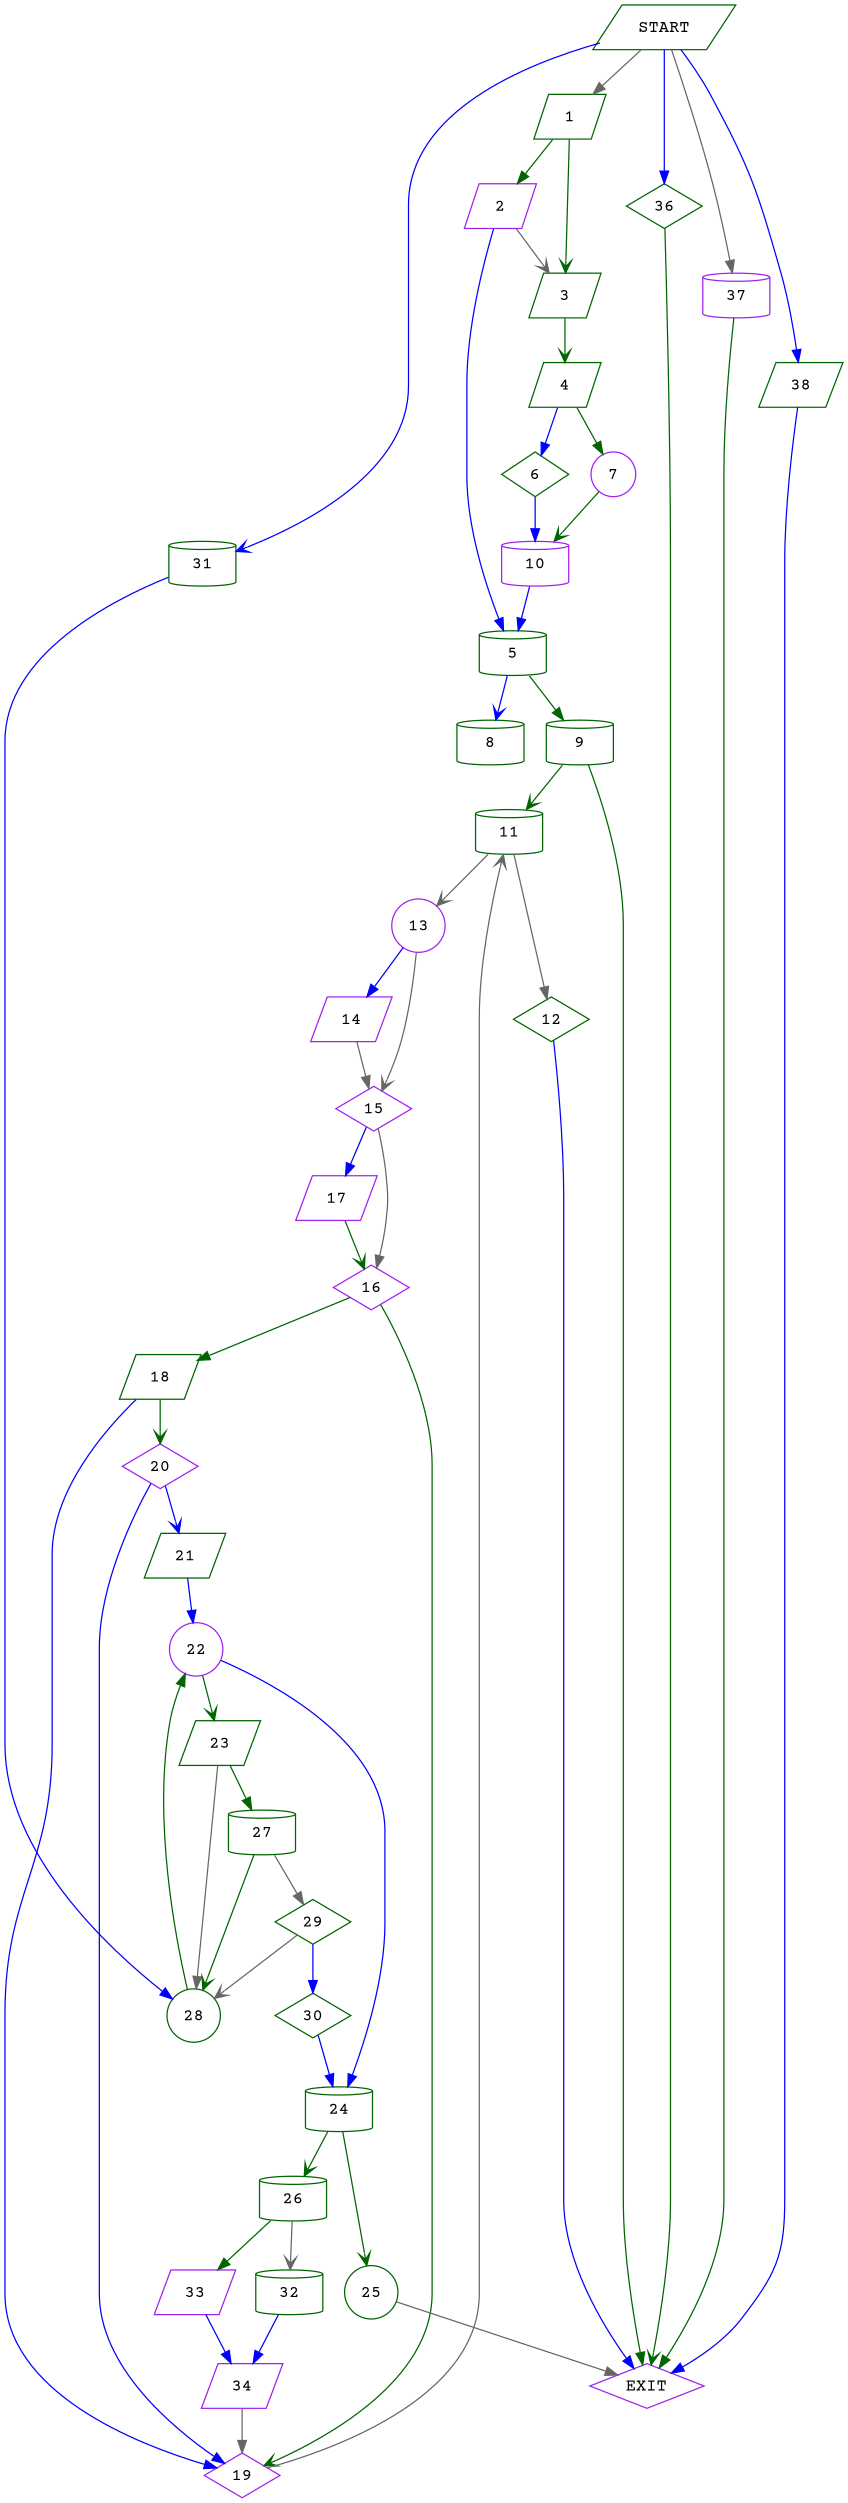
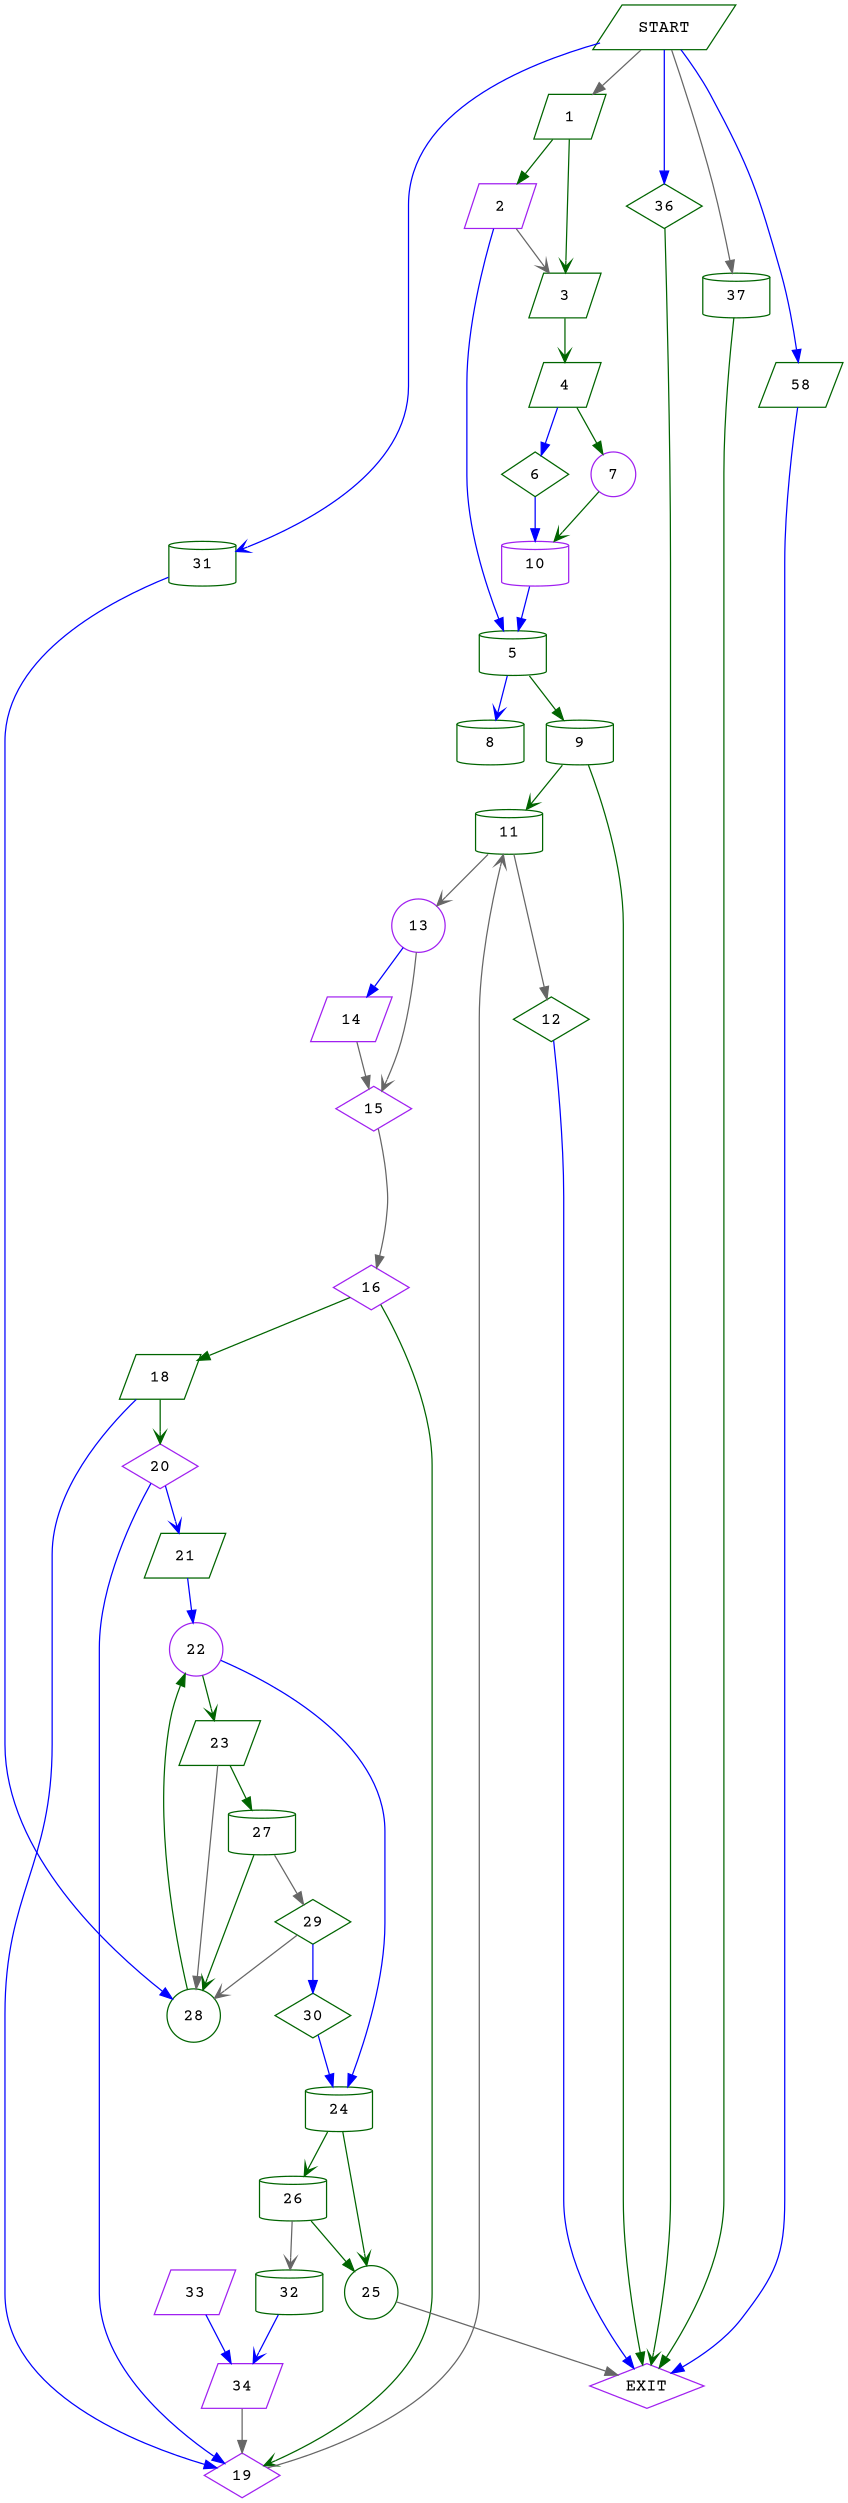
node "37": color purple -> darkgreen
node "38": label "38" -> "58"
node "17": removed
edge "26" -> "33": now "26" -> "25"
edge "32" -> "34": arrowhead normal -> vee
